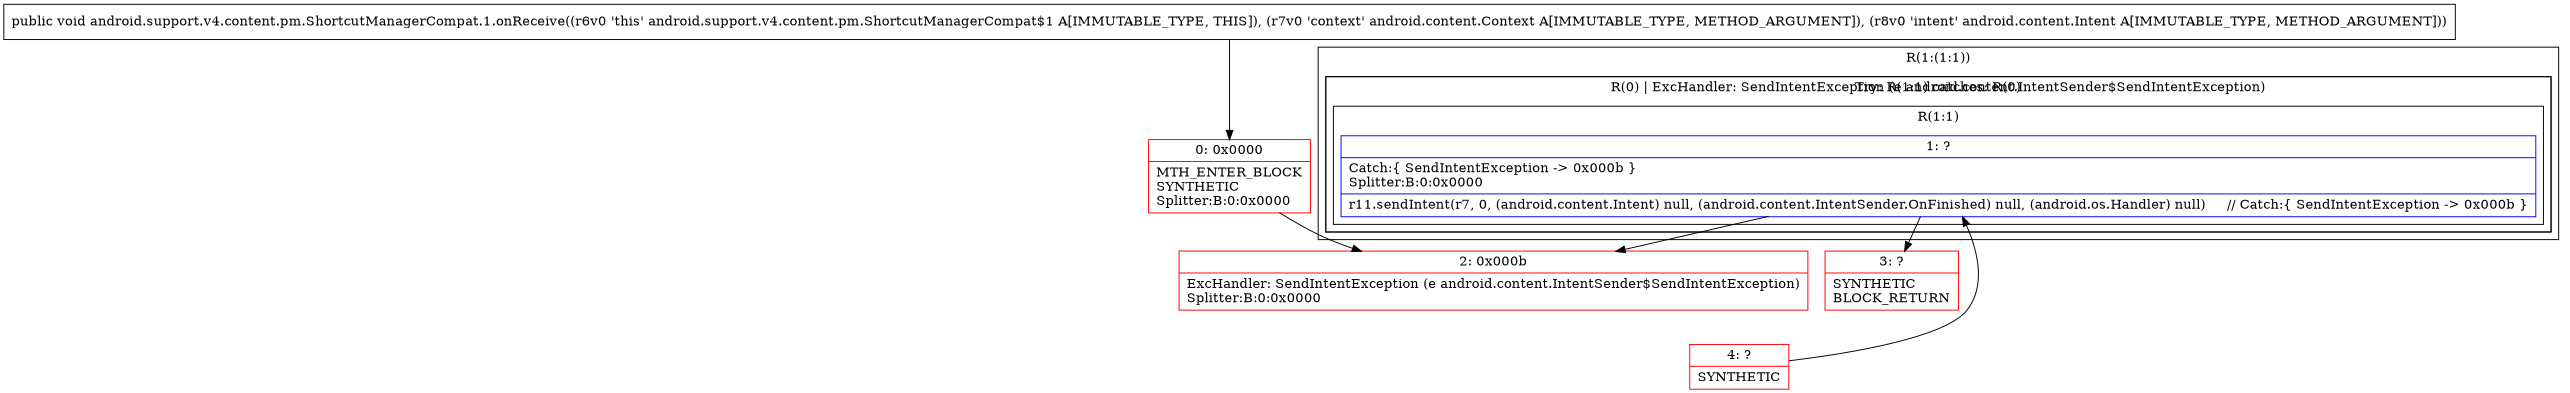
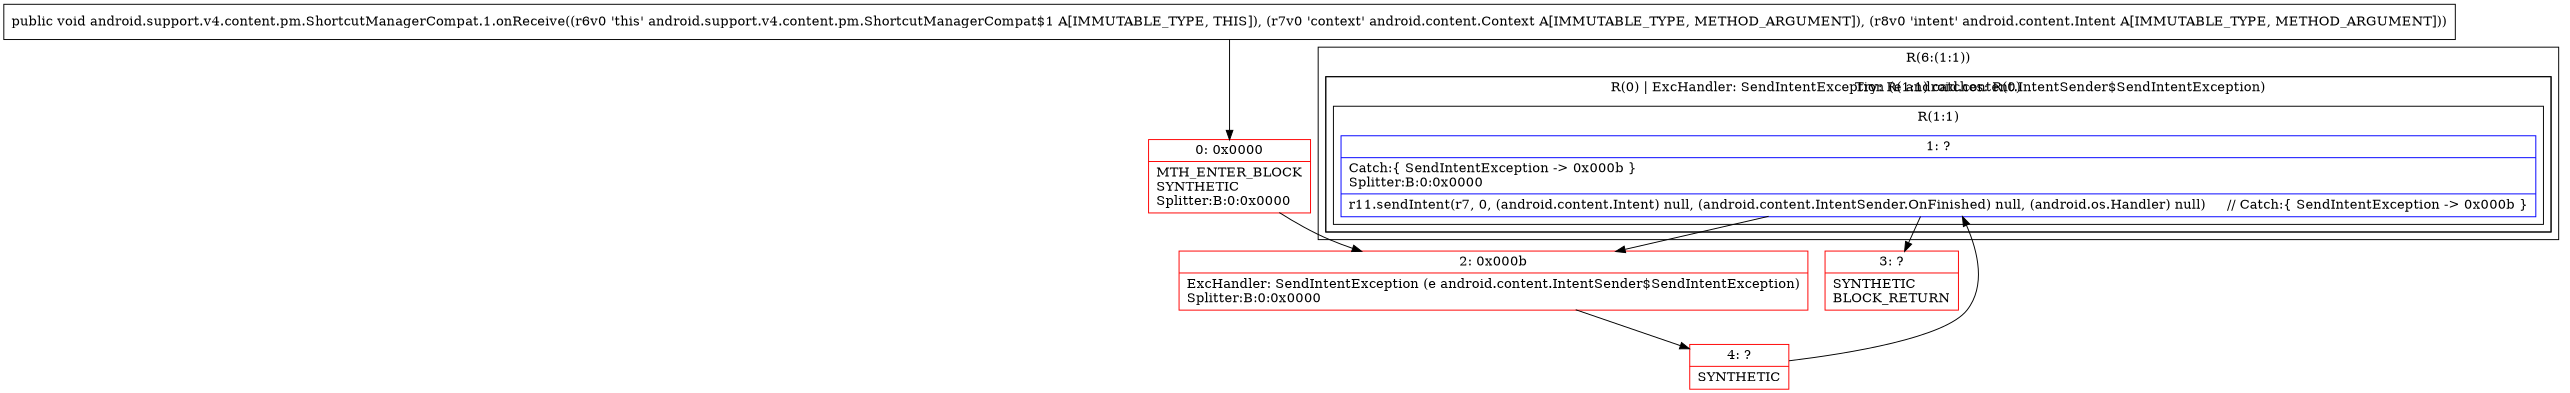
cluster "R(1:(1:1))": label "R(1:(1:1))" -> "R(6:(1:1))"
edge "2: 0x000b" -> "4: ?": added
